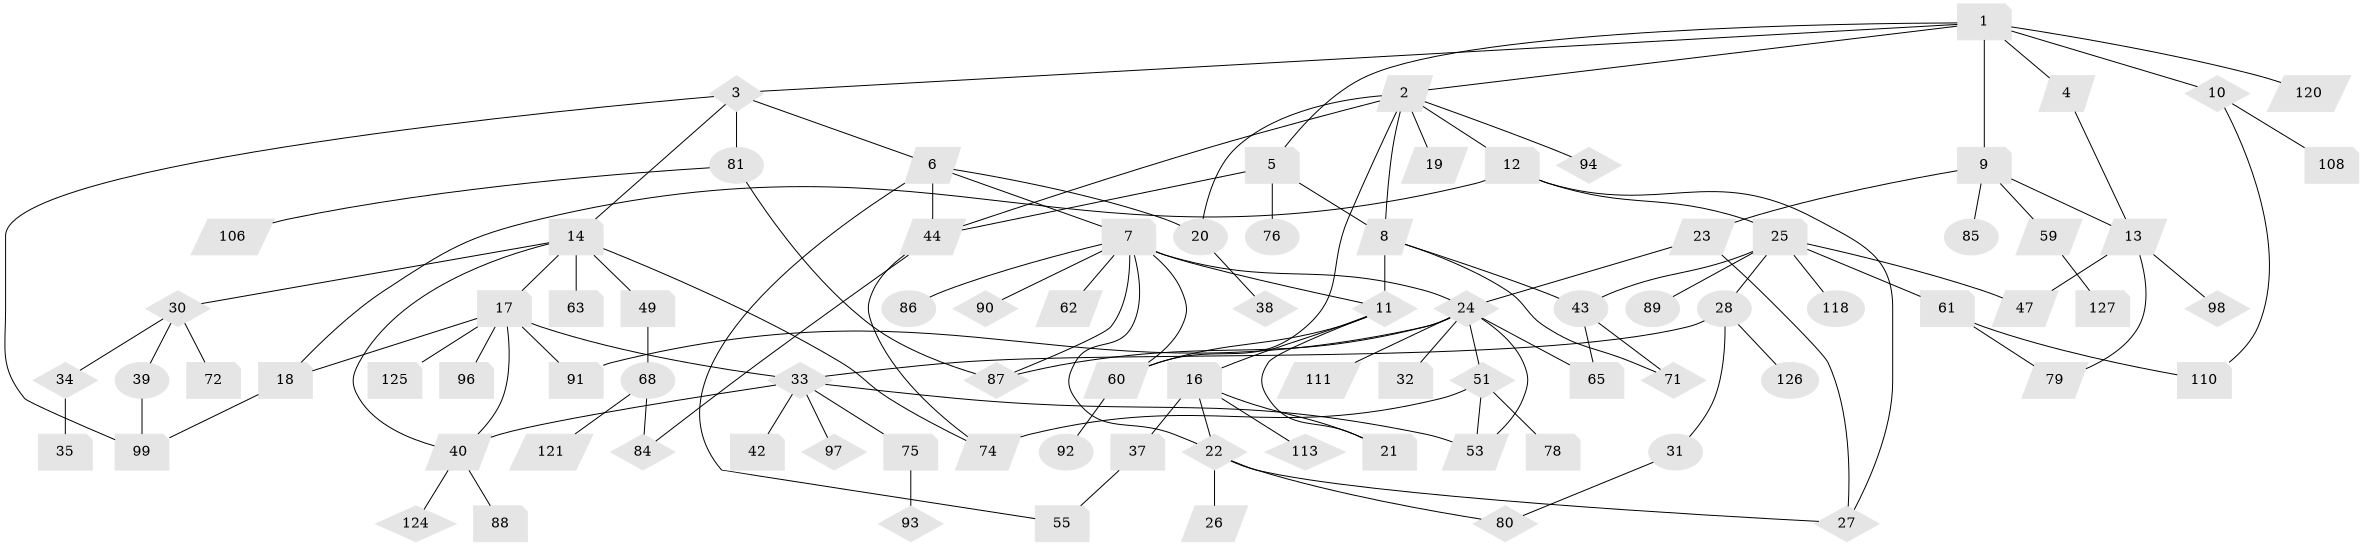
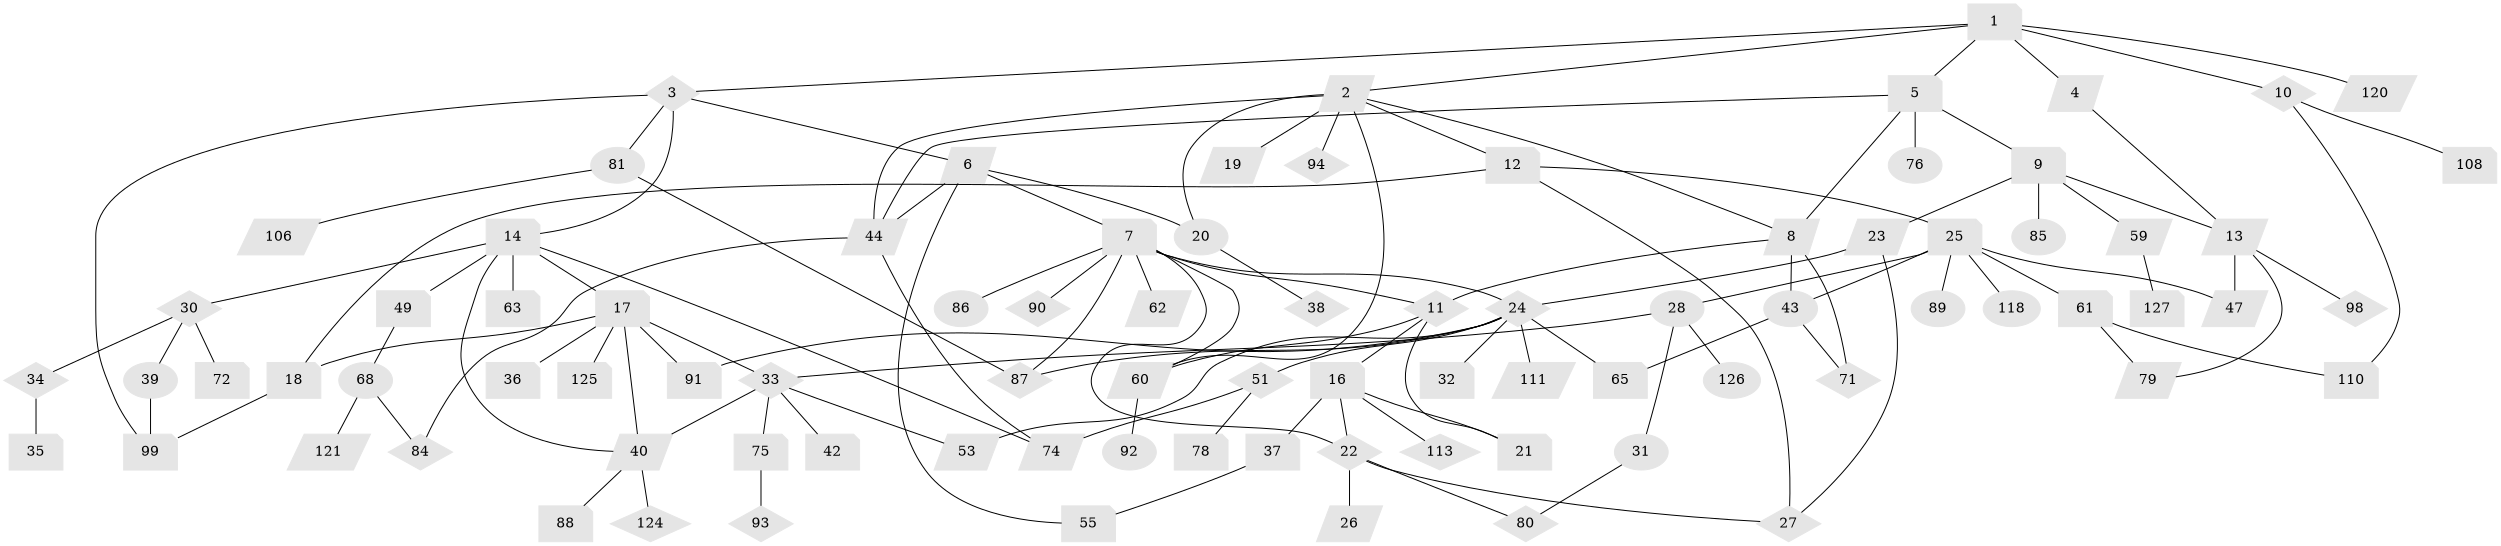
edge "1" -- "9": now "5" -- "9"
node "96": label "96" -> "36"
edge "51" -- "53": removed
node "97": removed
